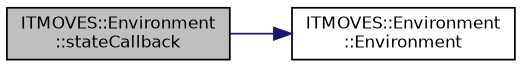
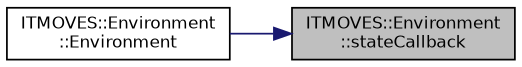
edge "ITMOVES::Environment ::stateCallback" -> "ITMOVES::Environment ::Environment": reversed
